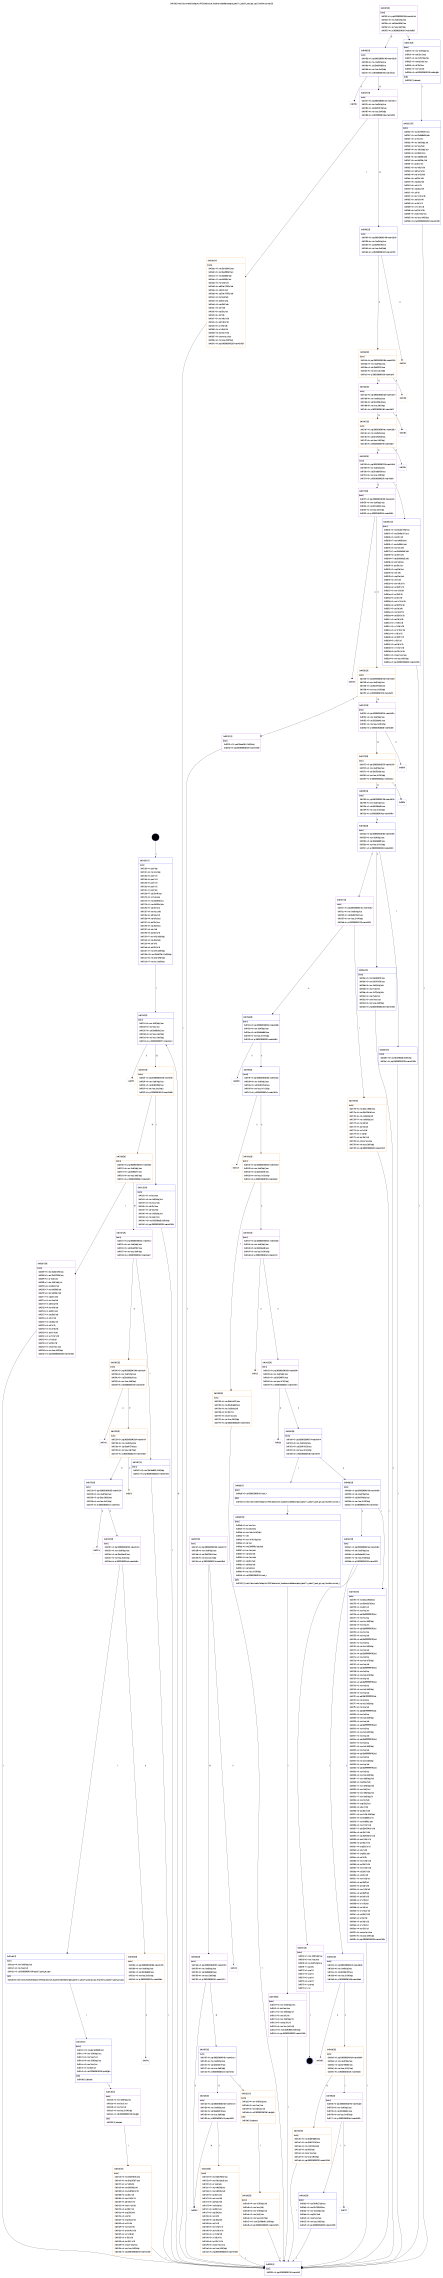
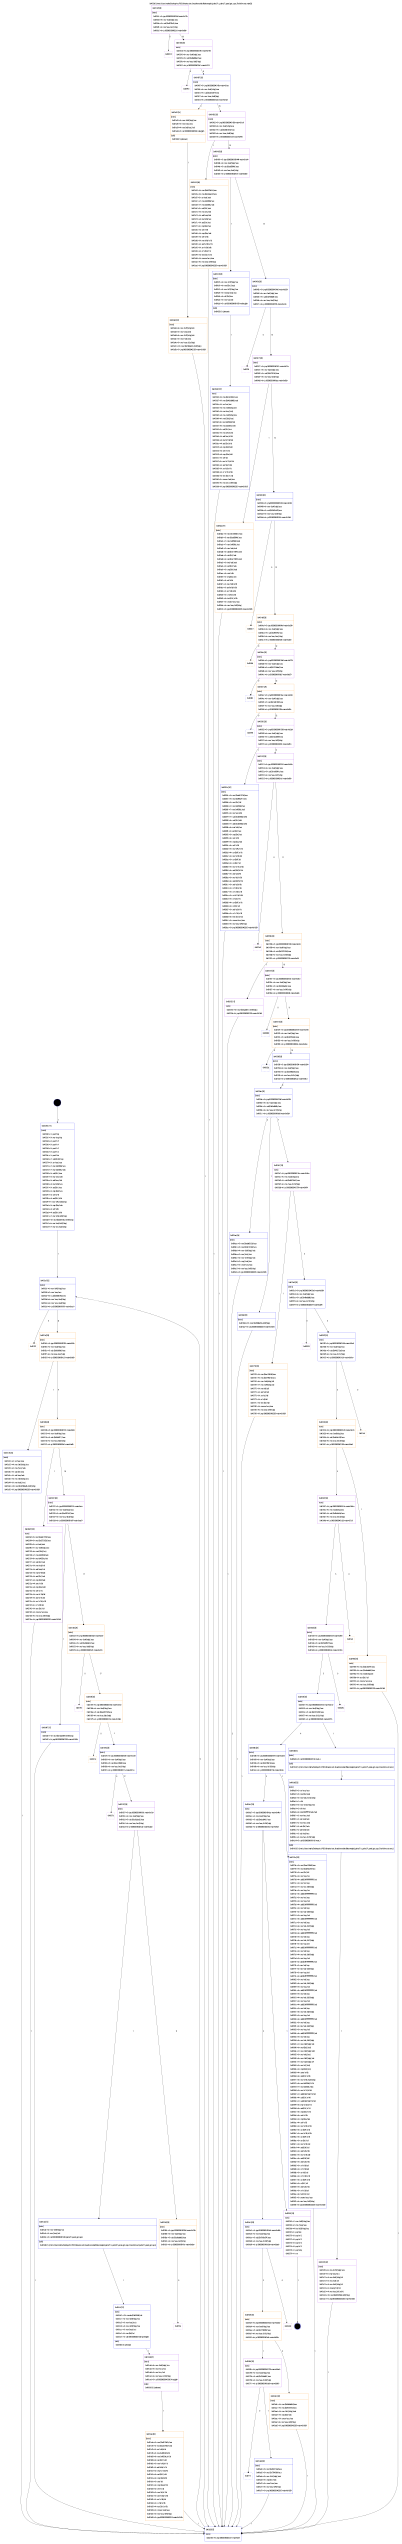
edge "0x401423 [28]" -> "0x4019b1": now "0x401423 [28]" -> "0x40143f [28]"
